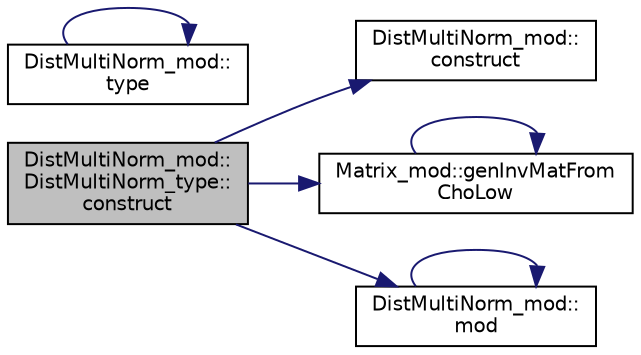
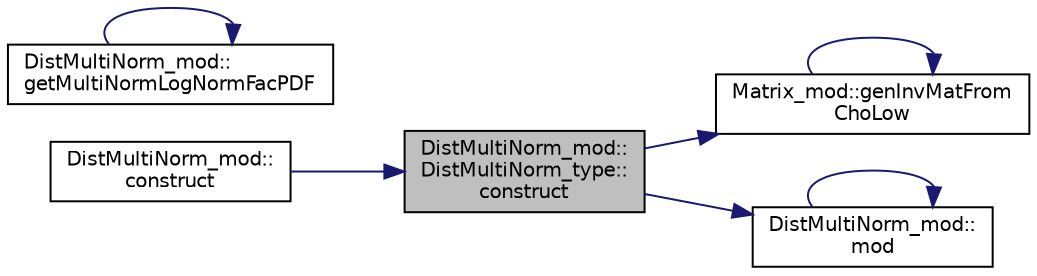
node "DistMultiNorm_mod:: type": label "DistMultiNorm_mod:: type" -> "DistMultiNorm_mod:: getMultiNormLogNormFacPDF"
edge "DistMultiNorm_mod:: DistMultiNorm_type:: construct" -> "DistMultiNorm_mod:: construct": reversed
